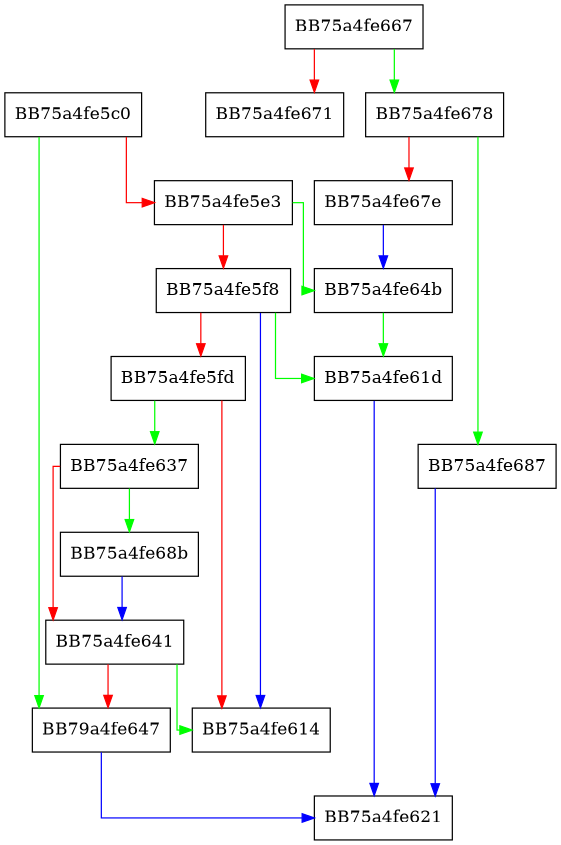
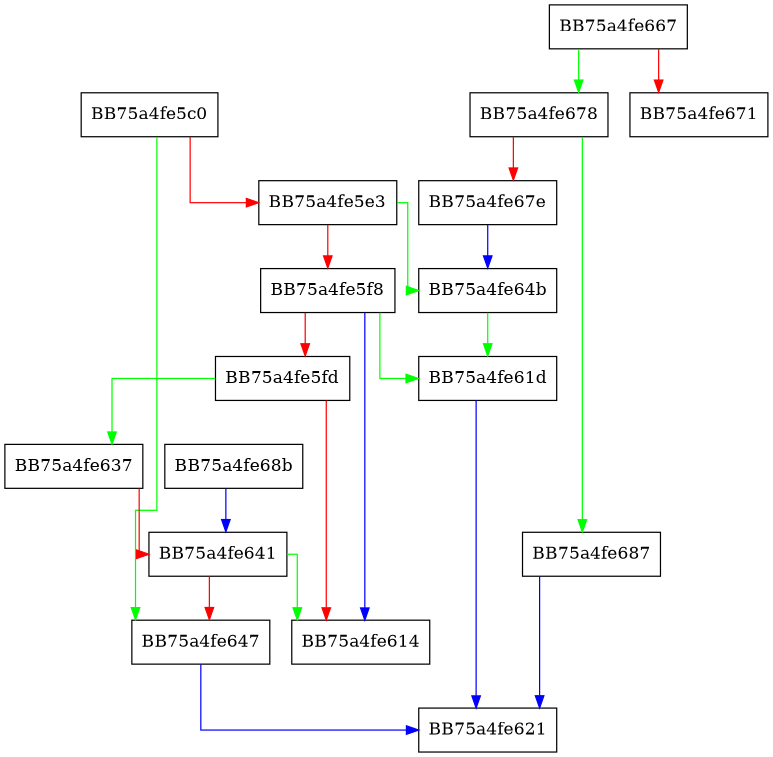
edge "BB75a4fe637" -> "BB75a4fe68b": removed
node "BB79a4fe647": label "BB79a4fe647" -> "BB75a4fe647"
